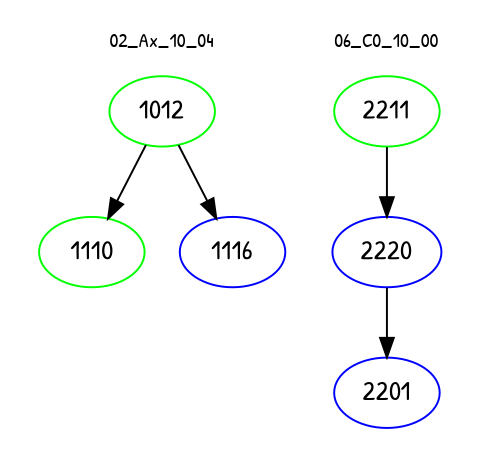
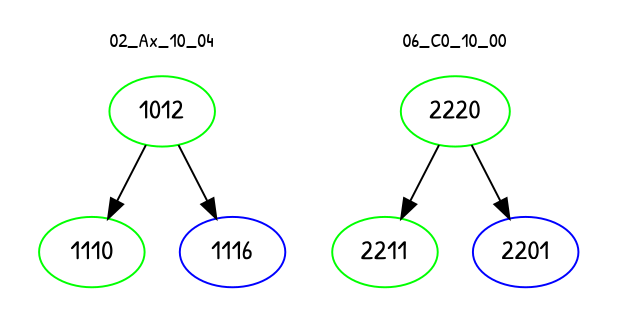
edge "2211" -> "2220": reversed
node "2220": color blue -> green
